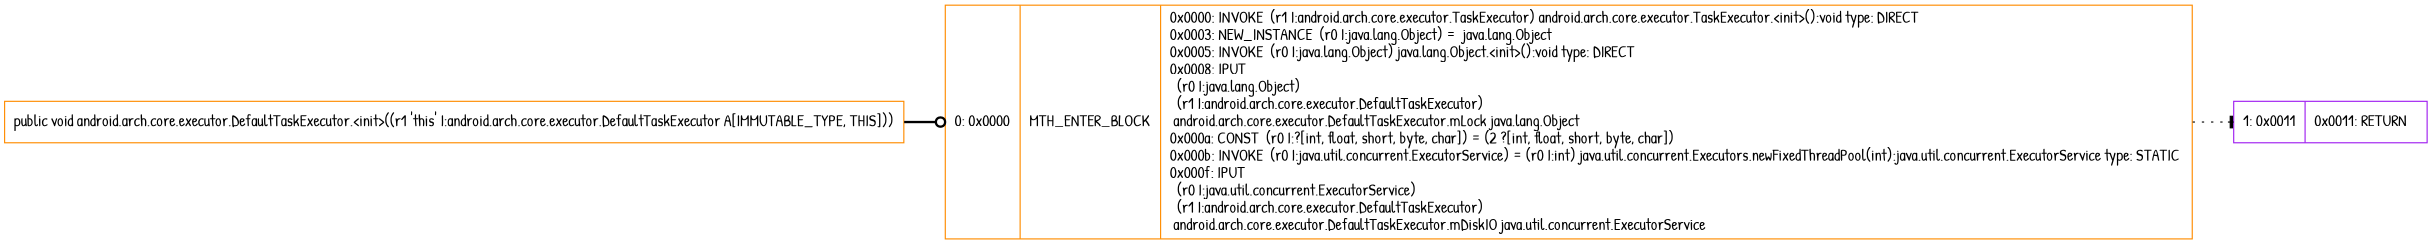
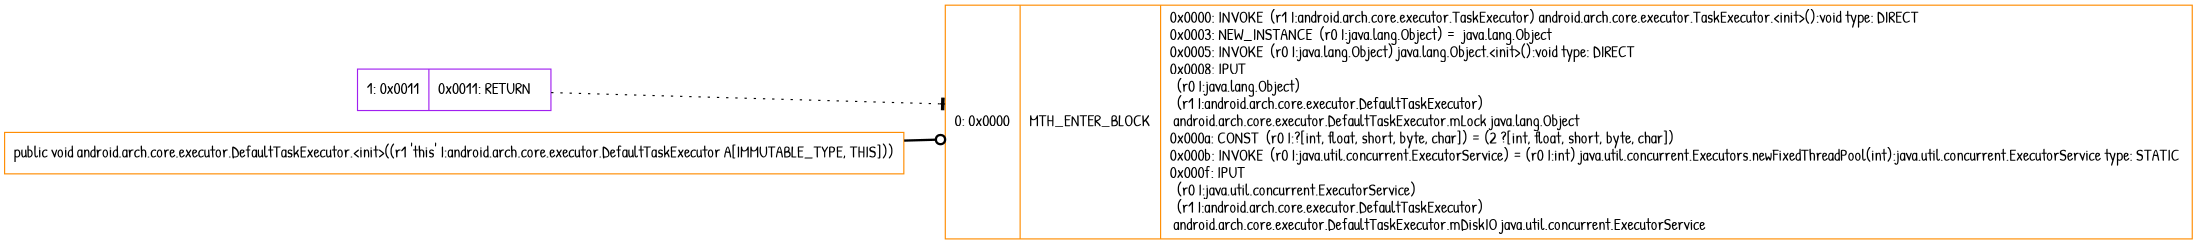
edge "0: 0x0000" -> "1: 0x0011": reversed
